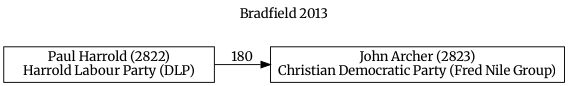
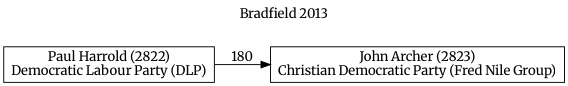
node "Paul Harrold (2822) Harrold Labour Party (DLP)": label "Paul Harrold (2822) Harrold Labour Party (DLP)" -> "Paul Harrold (2822) Democratic Labour Party (DLP)"
